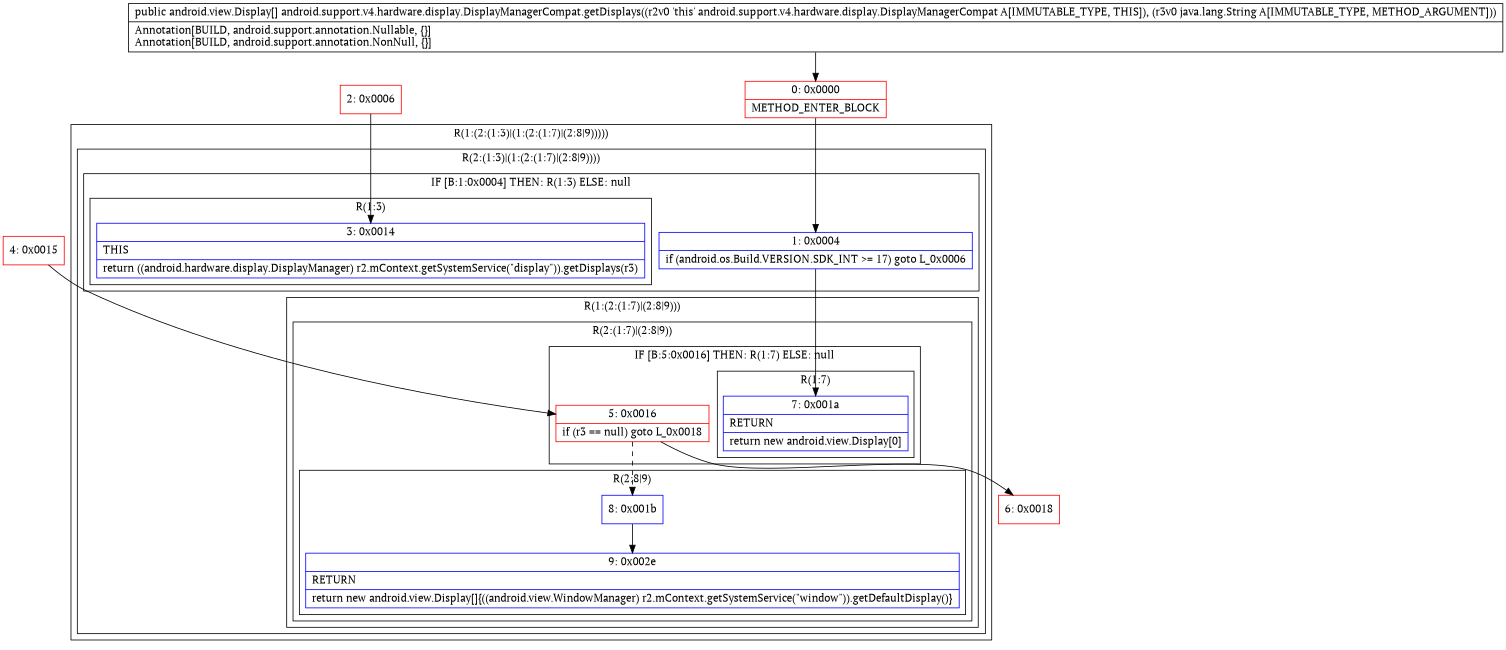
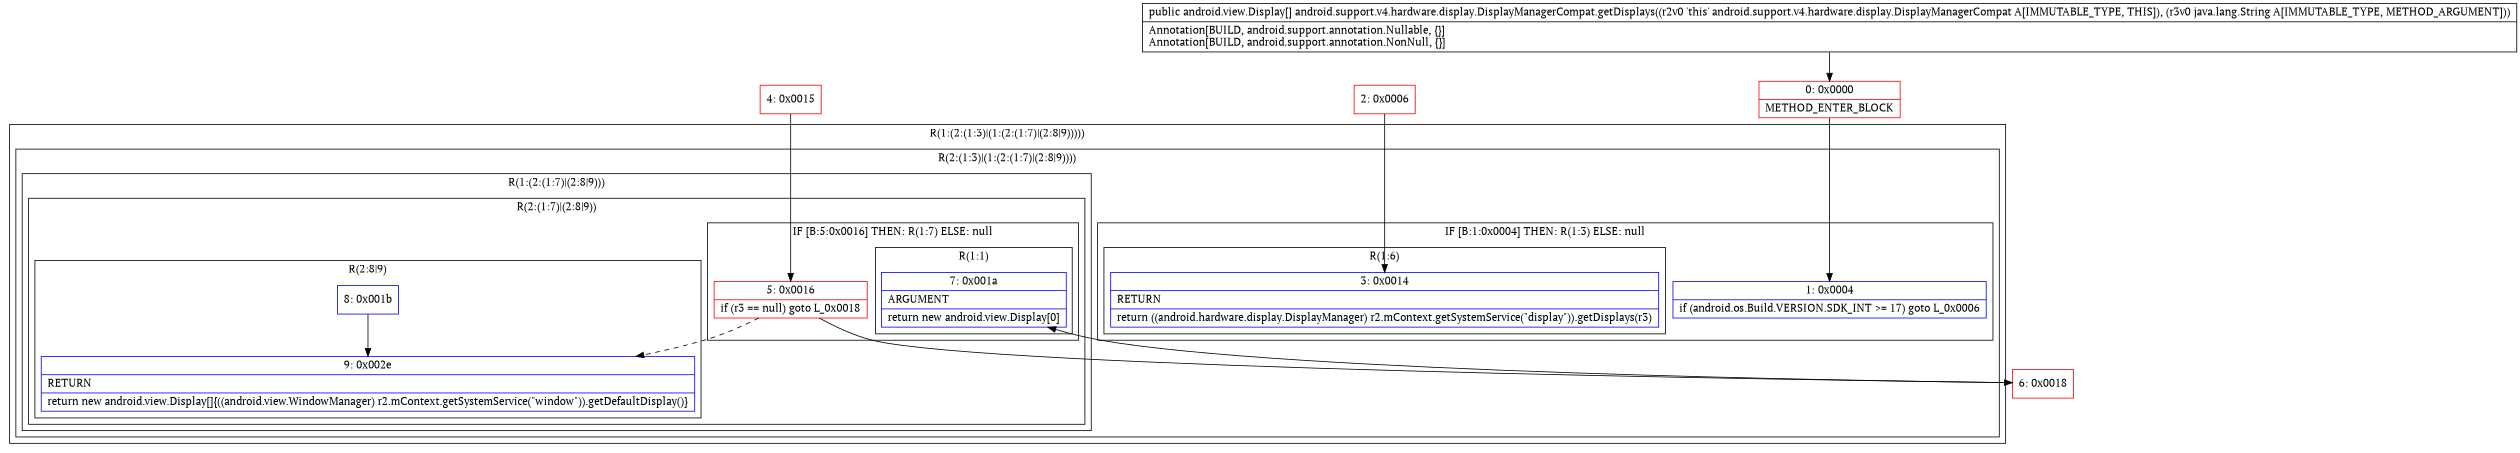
cluster "R(1:3)": label "R(1:3)" -> "R(1:6)"
node "3: 0x0014": text "THIS" -> "RETURN"
edge "1: 0x0004" -> "7: 0x001a": now "6: 0x0018" -> "7: 0x001a"
cluster "R(1:7)": label "R(1:7)" -> "R(1:1)"
node "7: 0x001a": text "RETURN" -> "ARGUMENT"
edge "5: 0x0016" -> "8: 0x001b": now "5: 0x0016" -> "9: 0x002e"
